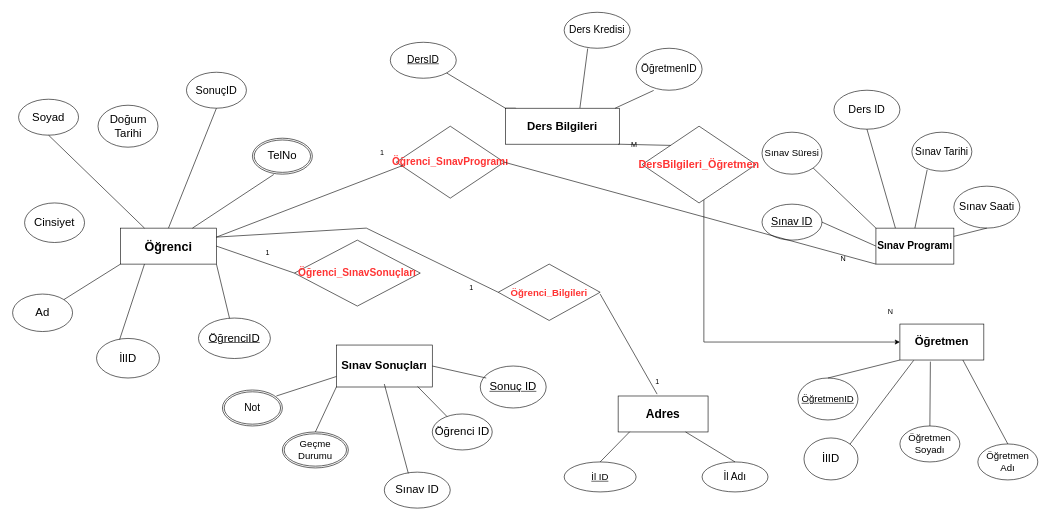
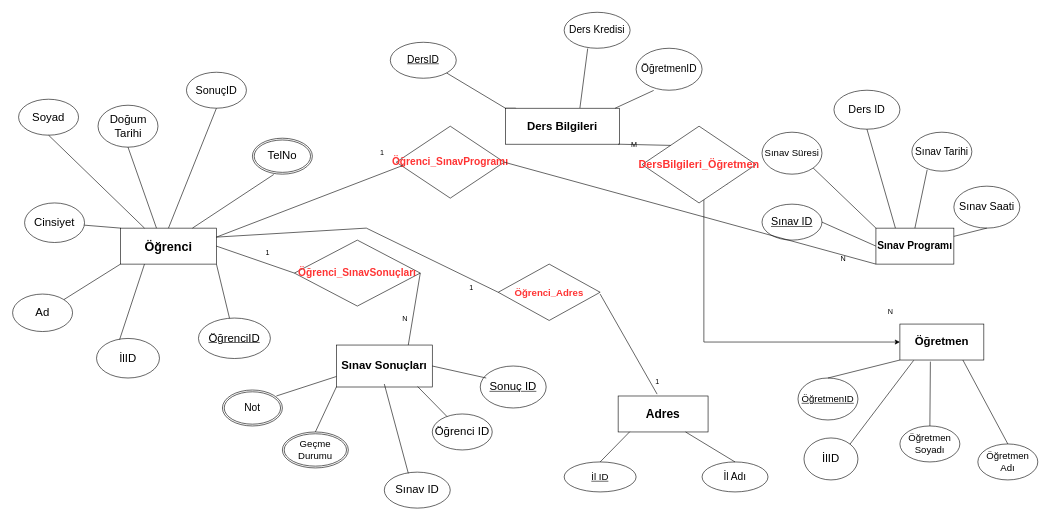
edge "Doğum Tarihi" -- "Öğrenci": added
edge "Cinsiyet" -- "Öğrenci": added
node "Öğrenci_Bilgileri": label "Öğrenci_Bilgileri" -> "Öğrenci_Adres"
edge "Öğrenci_SınavSonuçları" -- "Sınav Sonuçları": added, label "N"
